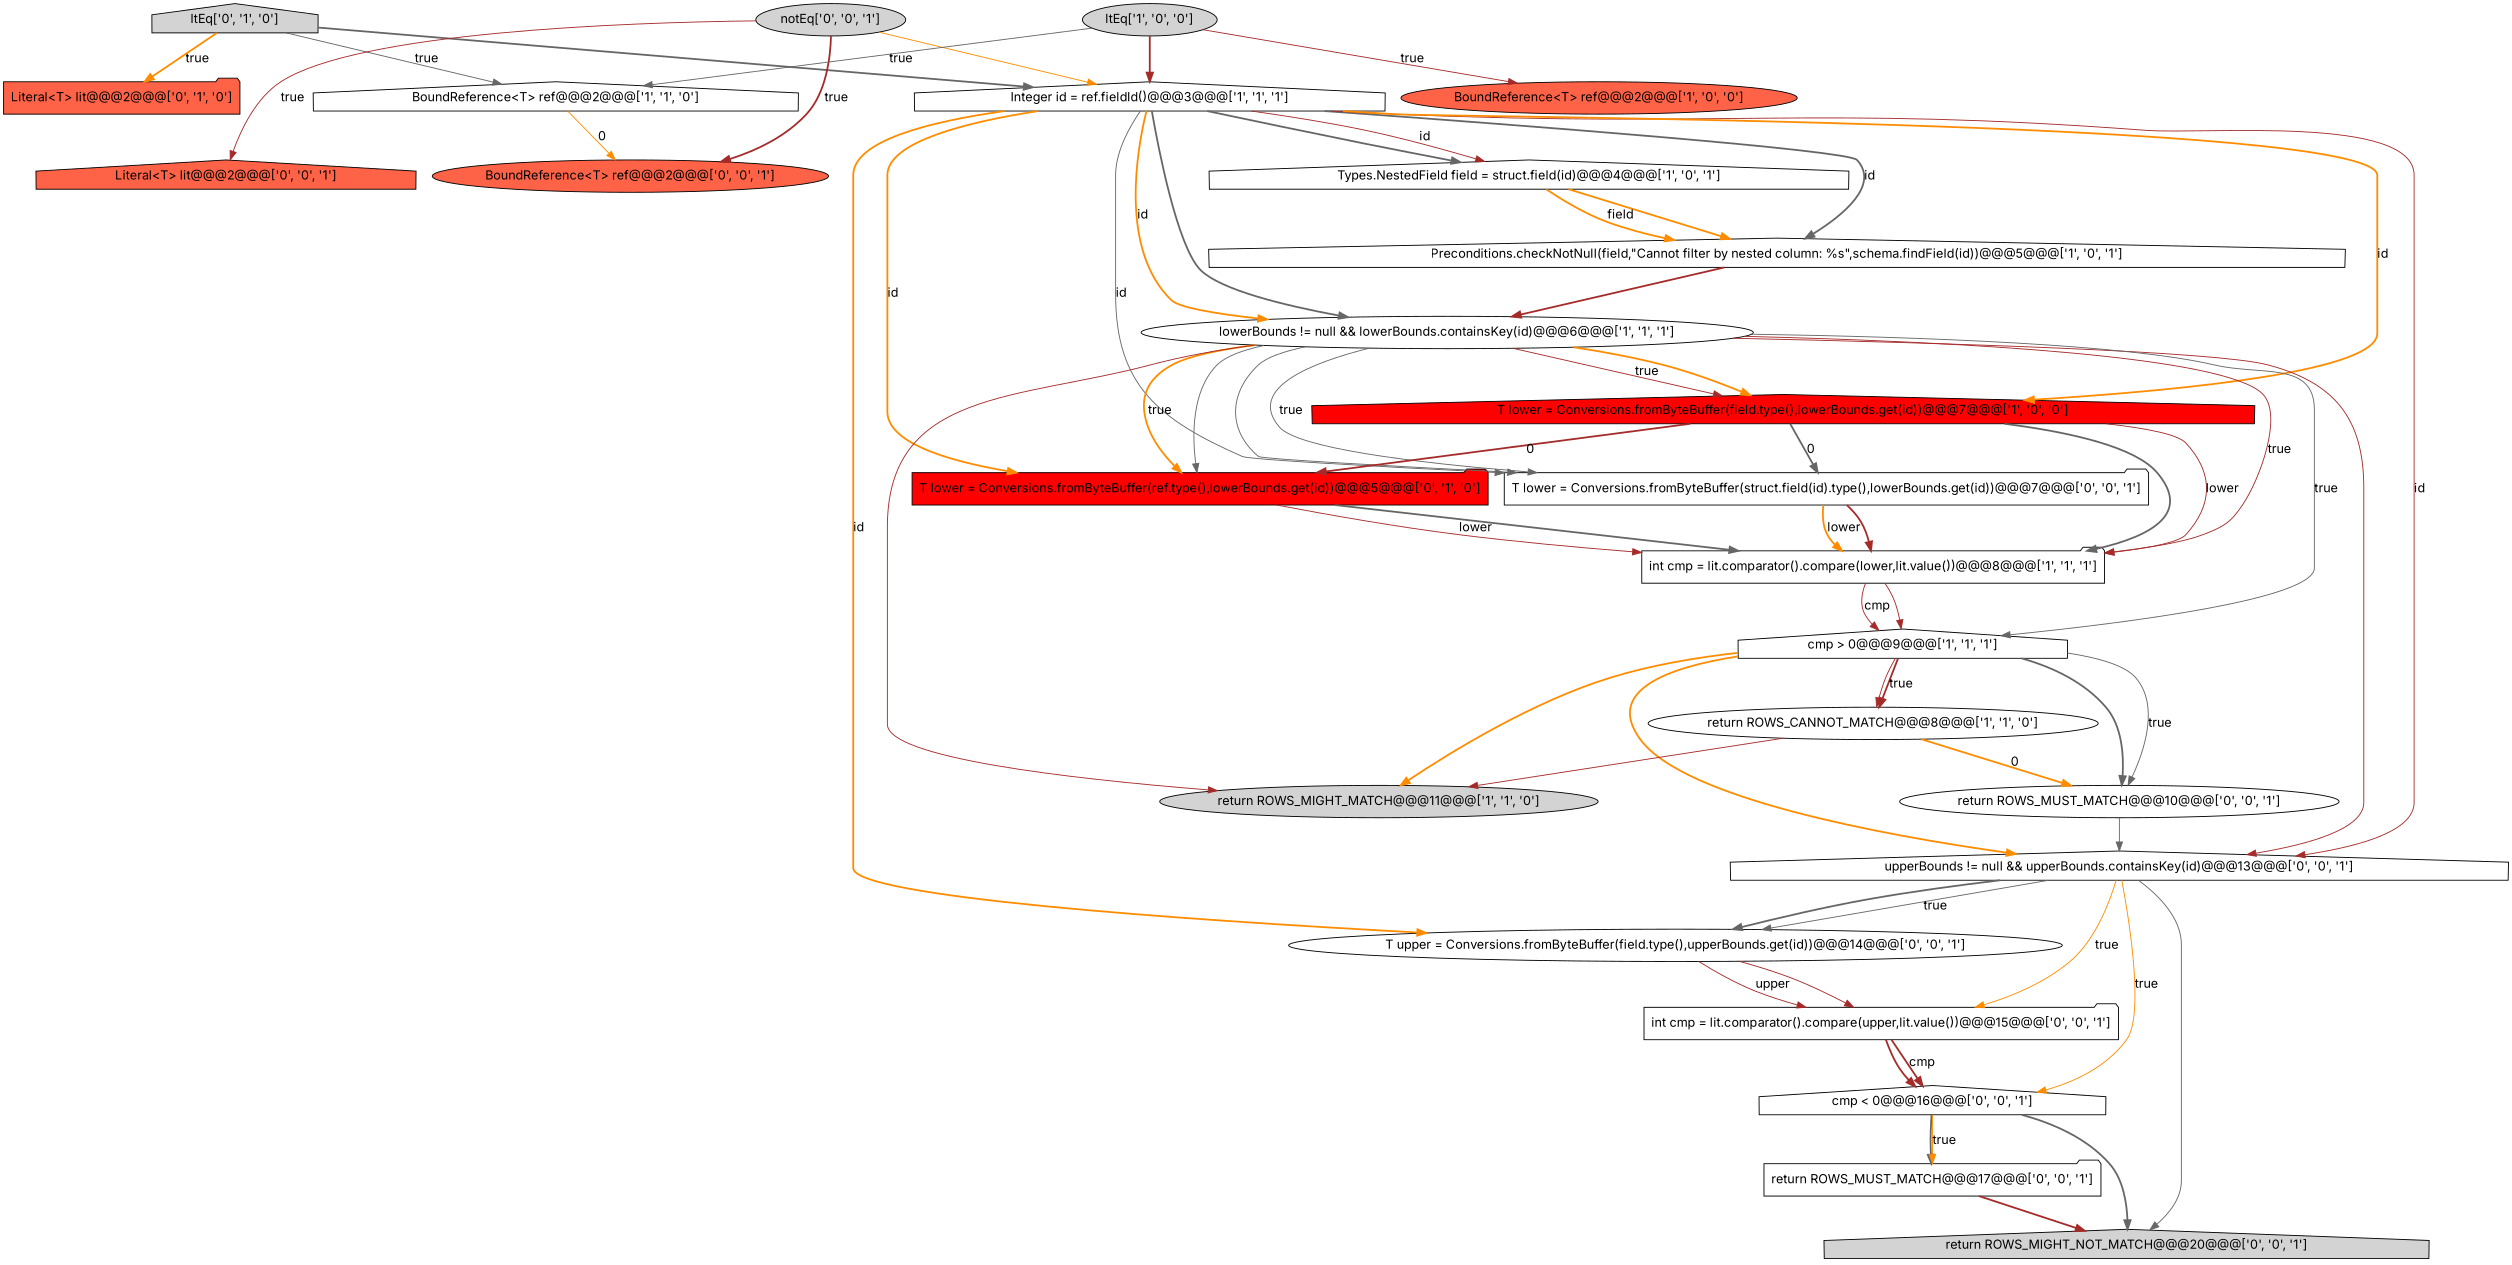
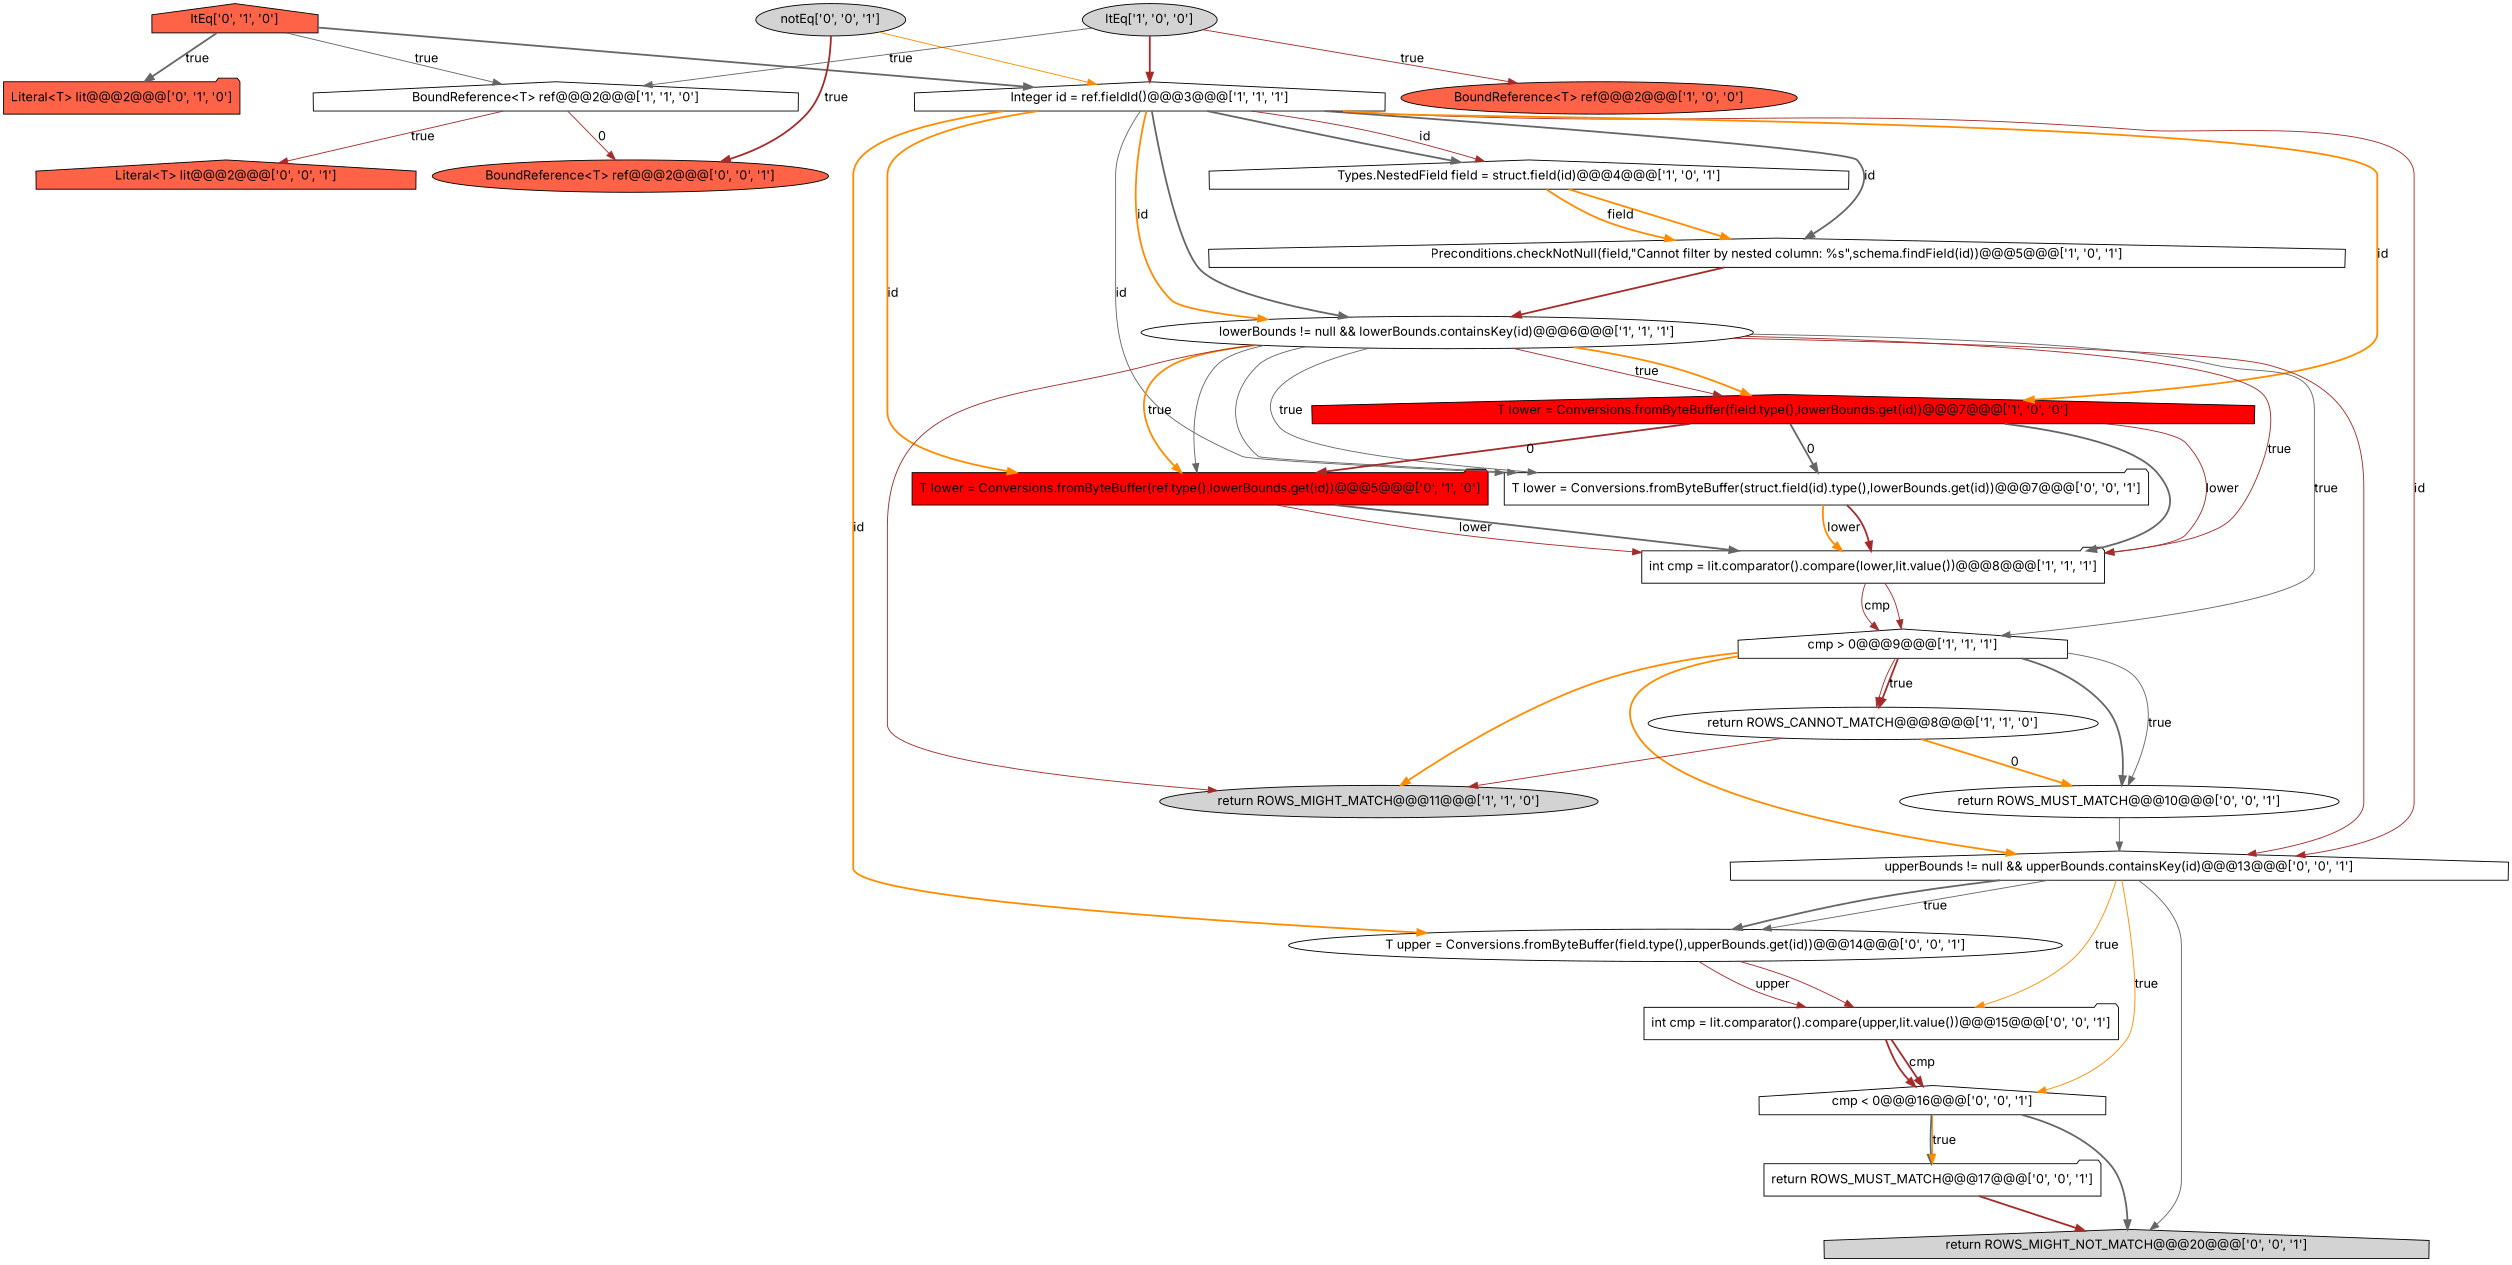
node "ltEq['0', '1', '0']": fillcolor lightgray -> tomato
edge "notEq['0', '0', '1']" -> "Literal<T> lit@@@2@@@['0', '0', '1']": now "BoundReference<T> ref@@@2@@@['1', '1', '0']" -> "Literal<T> lit@@@2@@@['0', '0', '1']"
edge "ltEq['0', '1', '0']" -> "Literal<T> lit@@@2@@@['0', '1', '0']": color darkorange -> gray40
edge "BoundReference<T> ref@@@2@@@['1', '1', '0']" -> "BoundReference<T> ref@@@2@@@['0', '0', '1']": color darkorange -> brown
